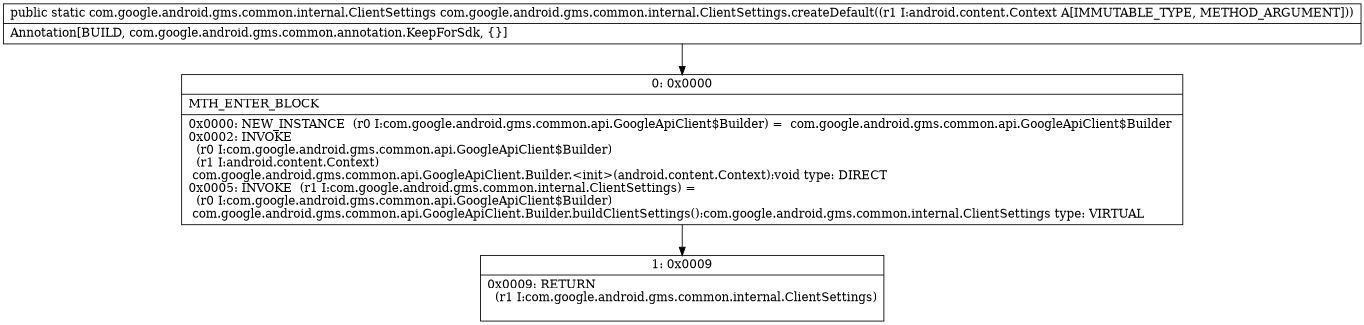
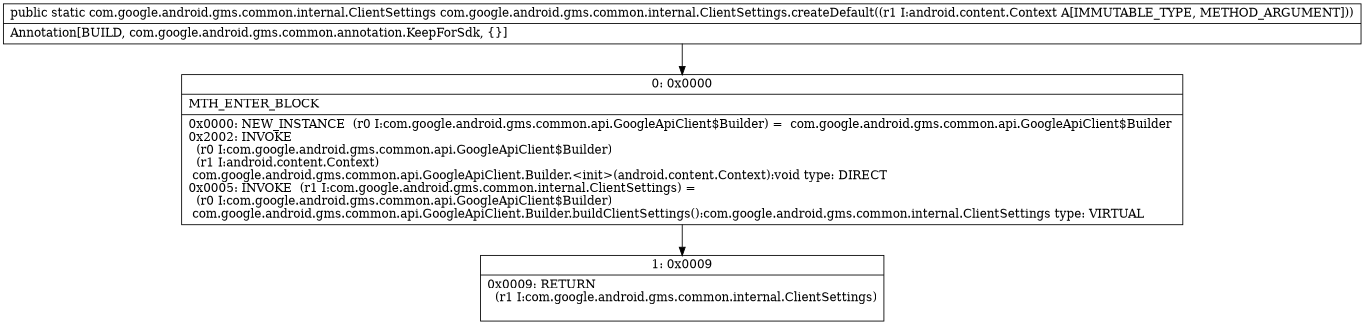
node "0: 0x0000": text "0x0002: INVOKE" -> "0x2002: INVOKE"
